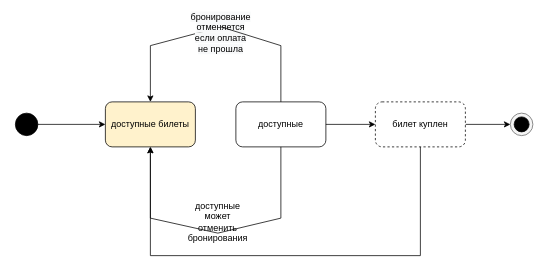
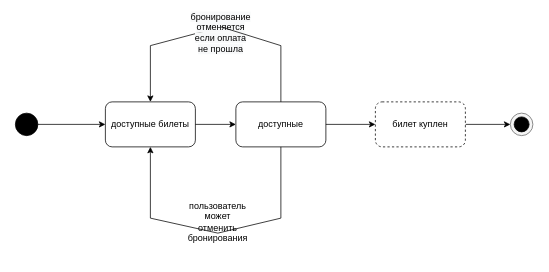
node "доступные билеты": fillcolor #fff2cc -> #ffffff
edge "доступные билеты" -> "доступные": added
node "доступные может отменить бронирования": label "доступные может отменить бронирования" -> "пользователь может отменить бронирования"
edge "билет куплен" -> "доступные билеты": removed
